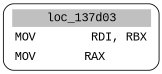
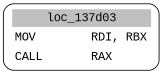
node "loc_137d03": text "MOV       RAX" -> "CALL       RAX"
